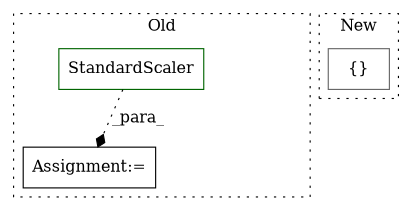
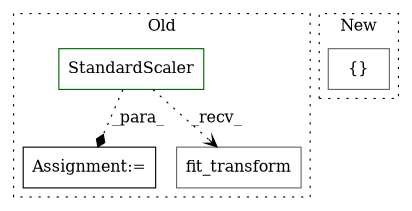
node "fit_transform": added
